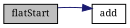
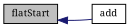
edge "flatStart" -> "add": reversed
